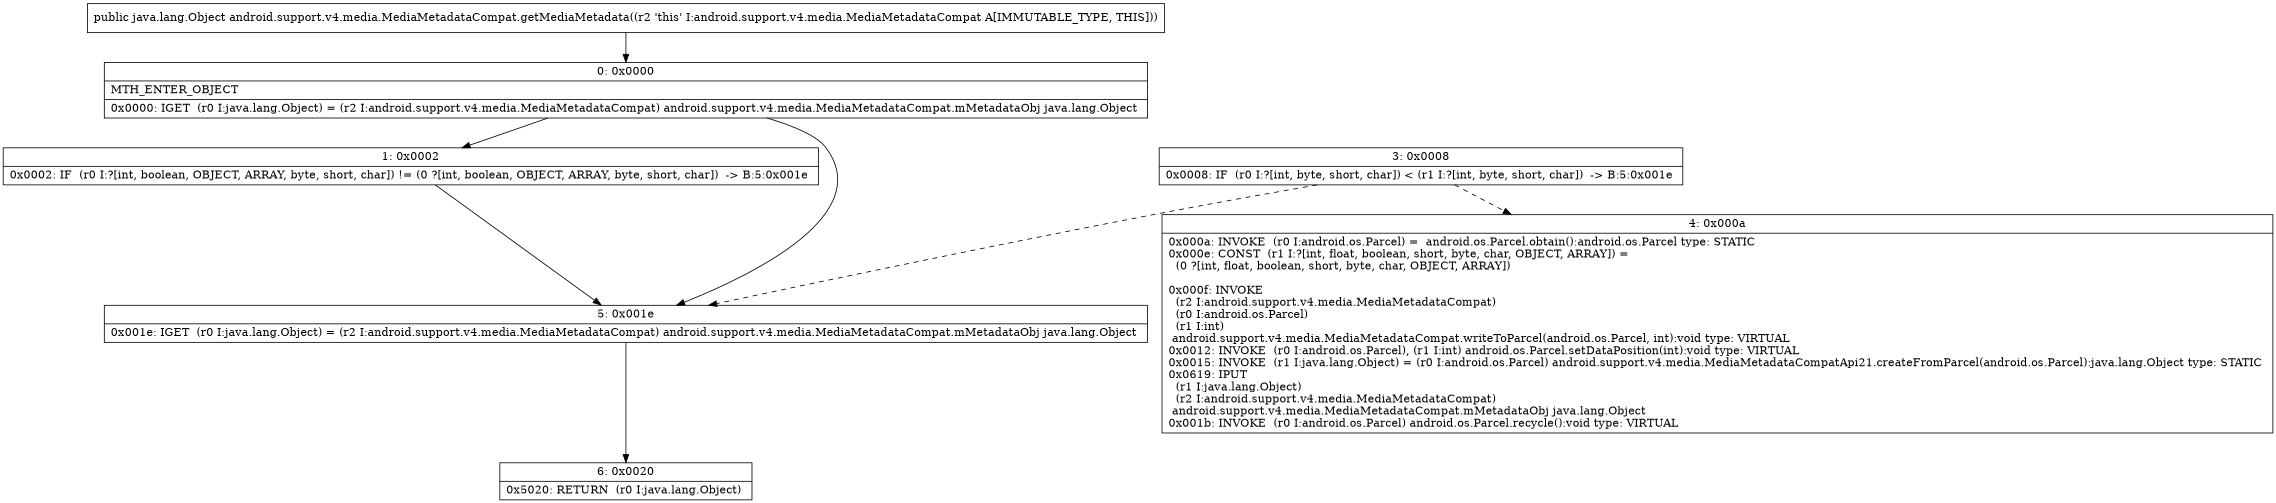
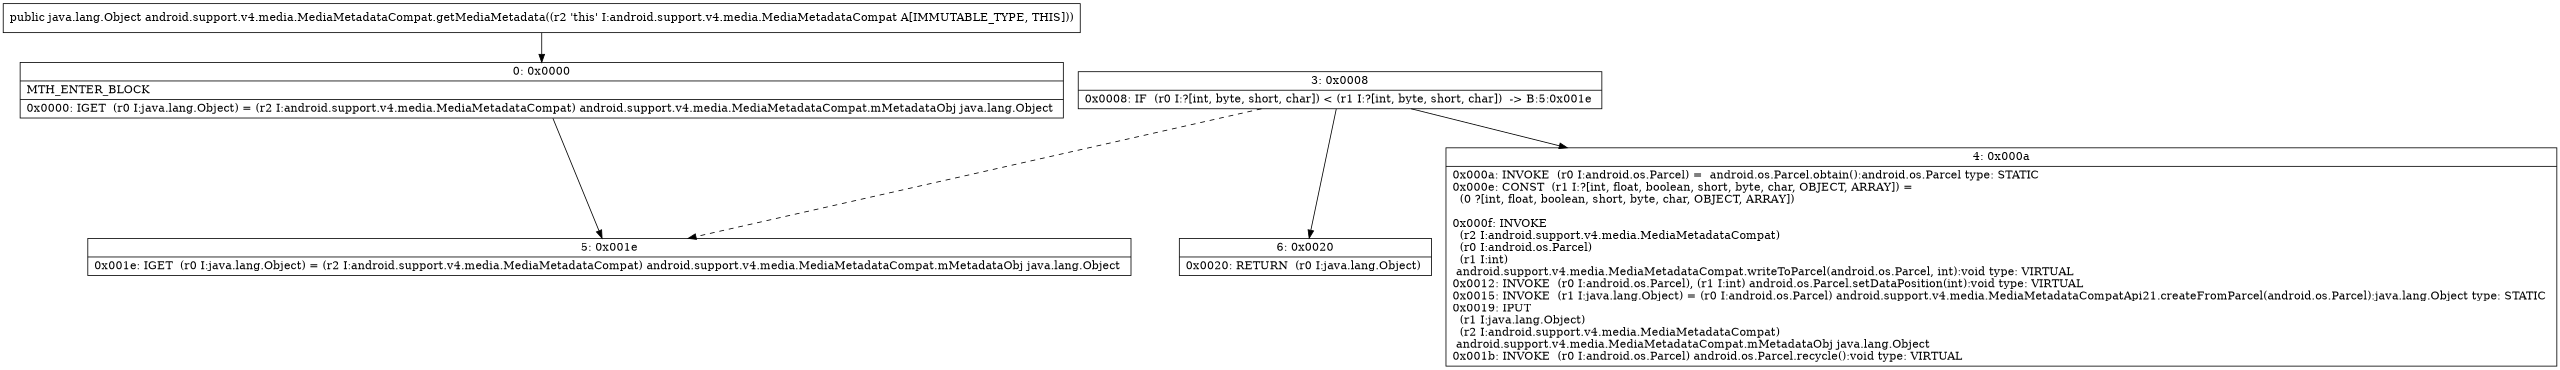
node "0: 0x0000": text "MTH_ENTER_OBJECT" -> "MTH_ENTER_BLOCK"
node "1: 0x0002": removed
edge "3: 0x0008" -> "4: 0x000a": style dashed -> solid
node "4: 0x000a": text "0x0619: IPUT" -> "0x0019: IPUT"
edge "5: 0x001e" -> "6: 0x0020": now "3: 0x0008" -> "6: 0x0020"
node "6: 0x0020": text "0x5020: RETURN  (r0 I:java.lang.Object)" -> "0x0020: RETURN  (r0 I:java.lang.Object)"
